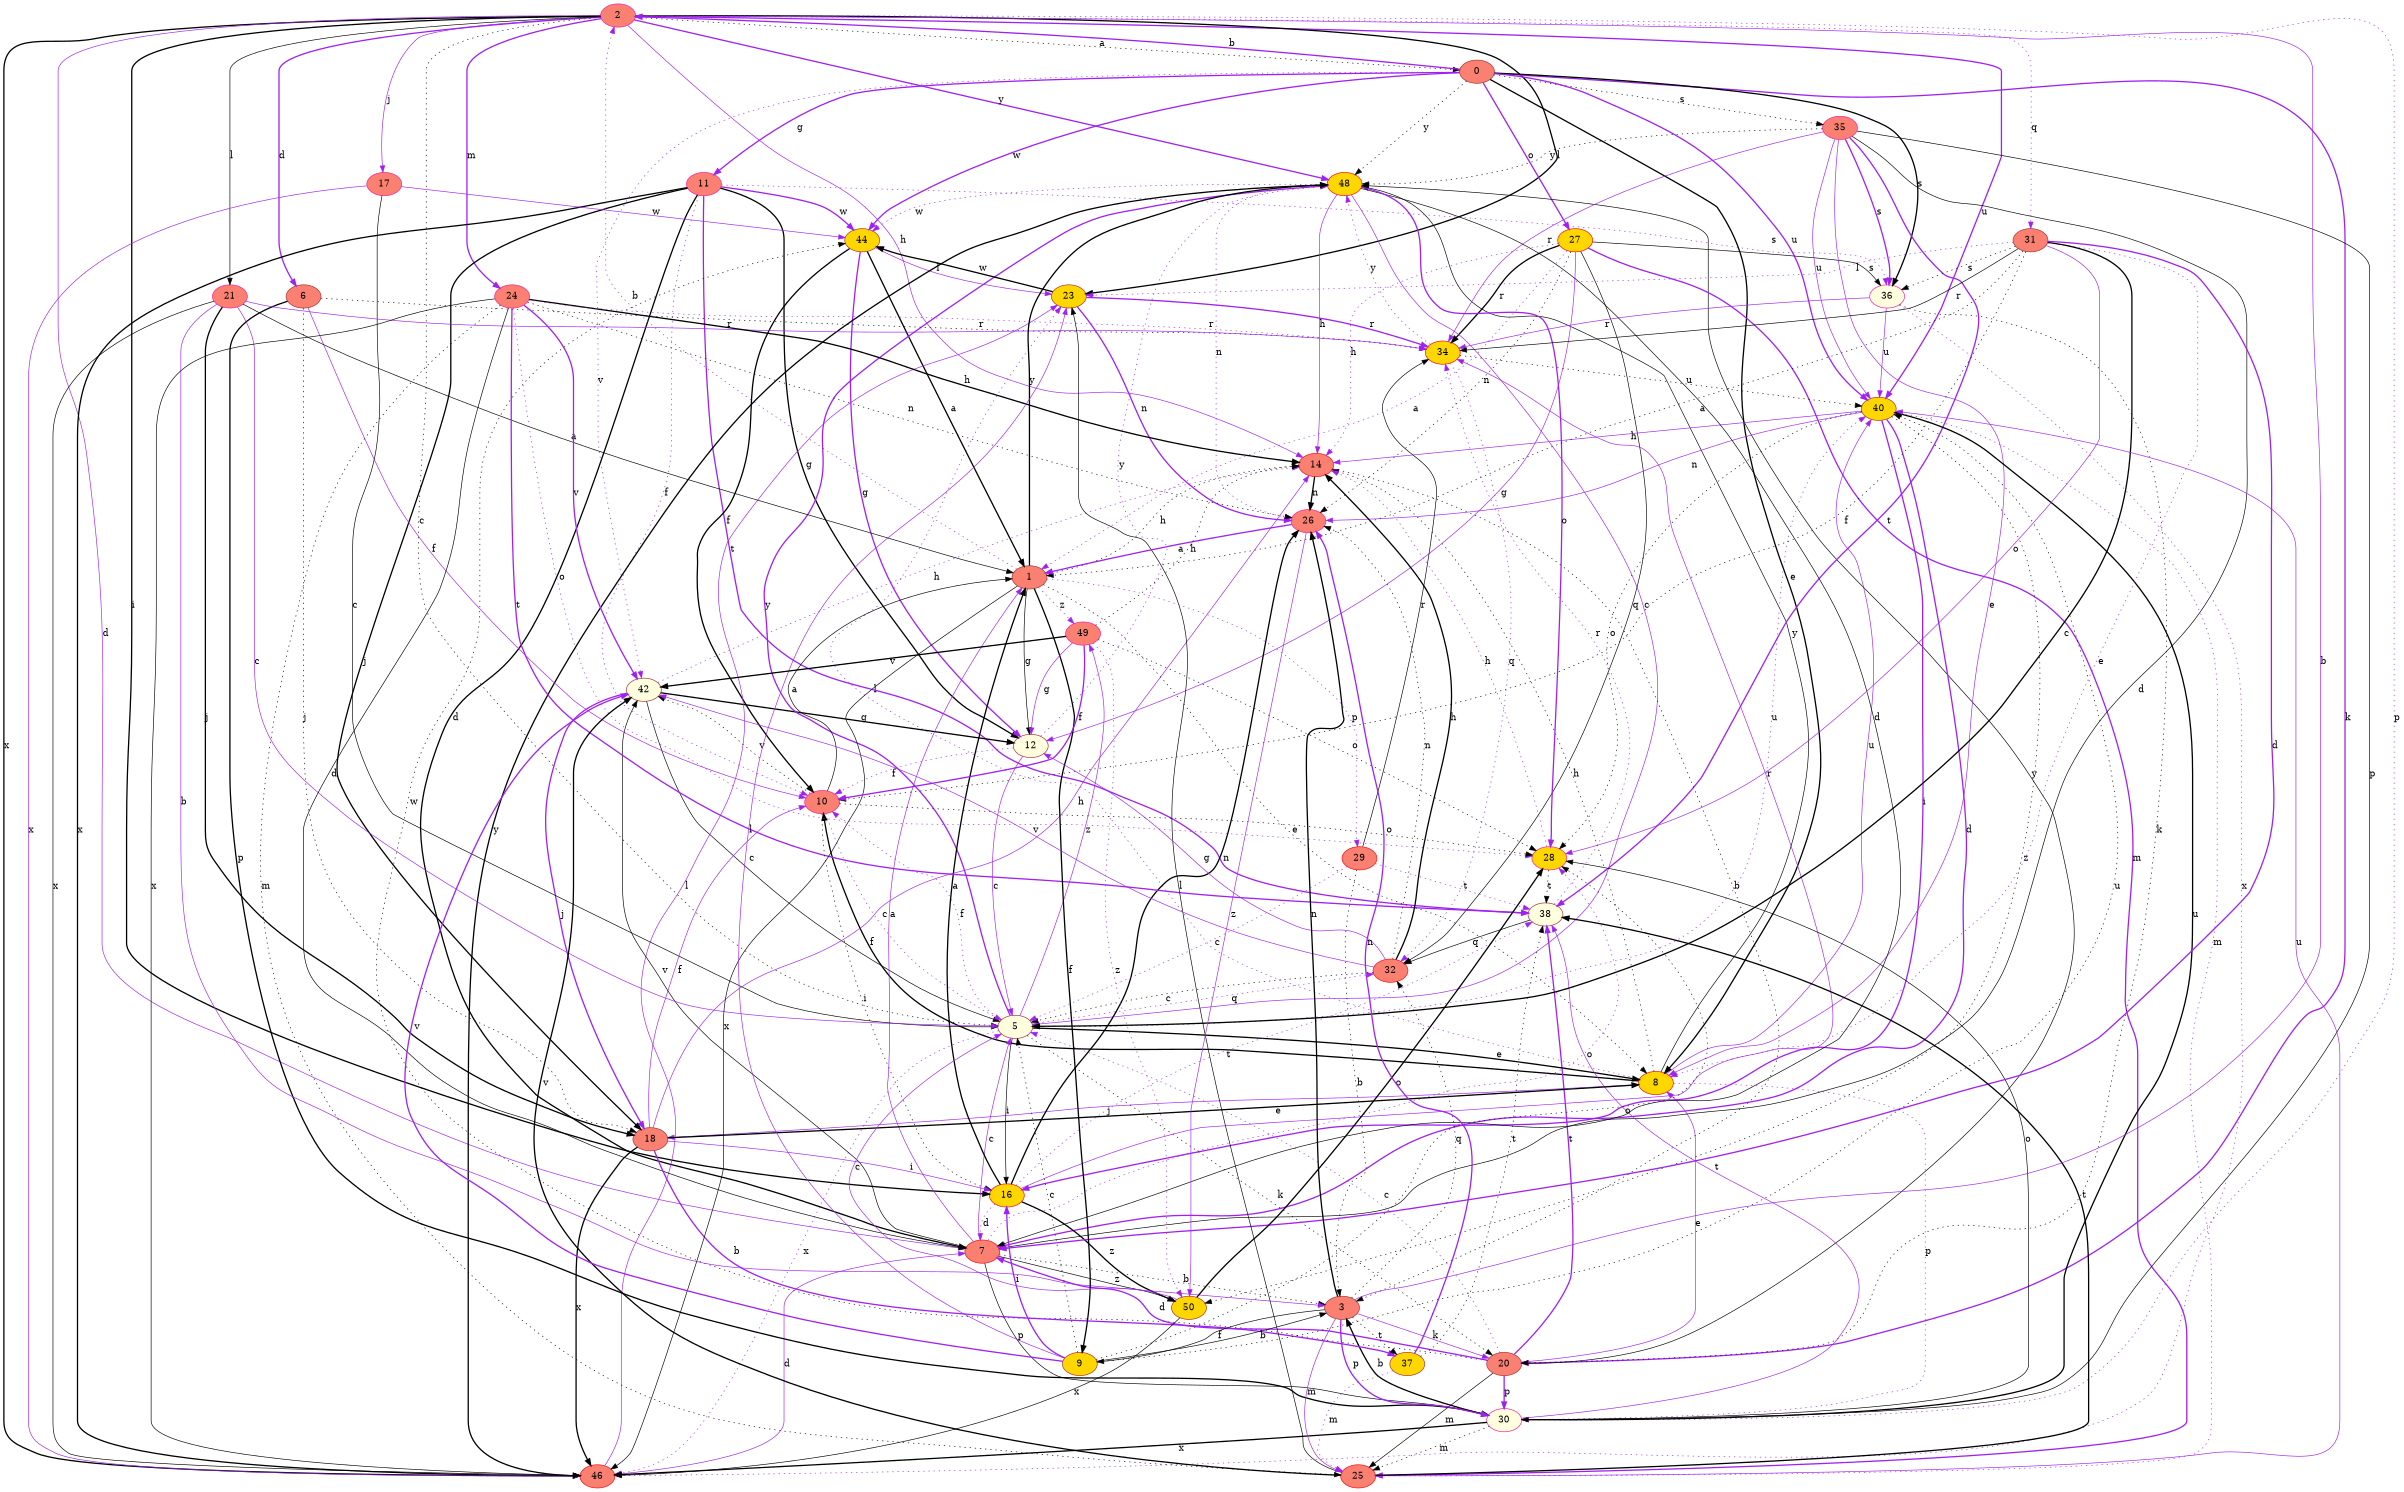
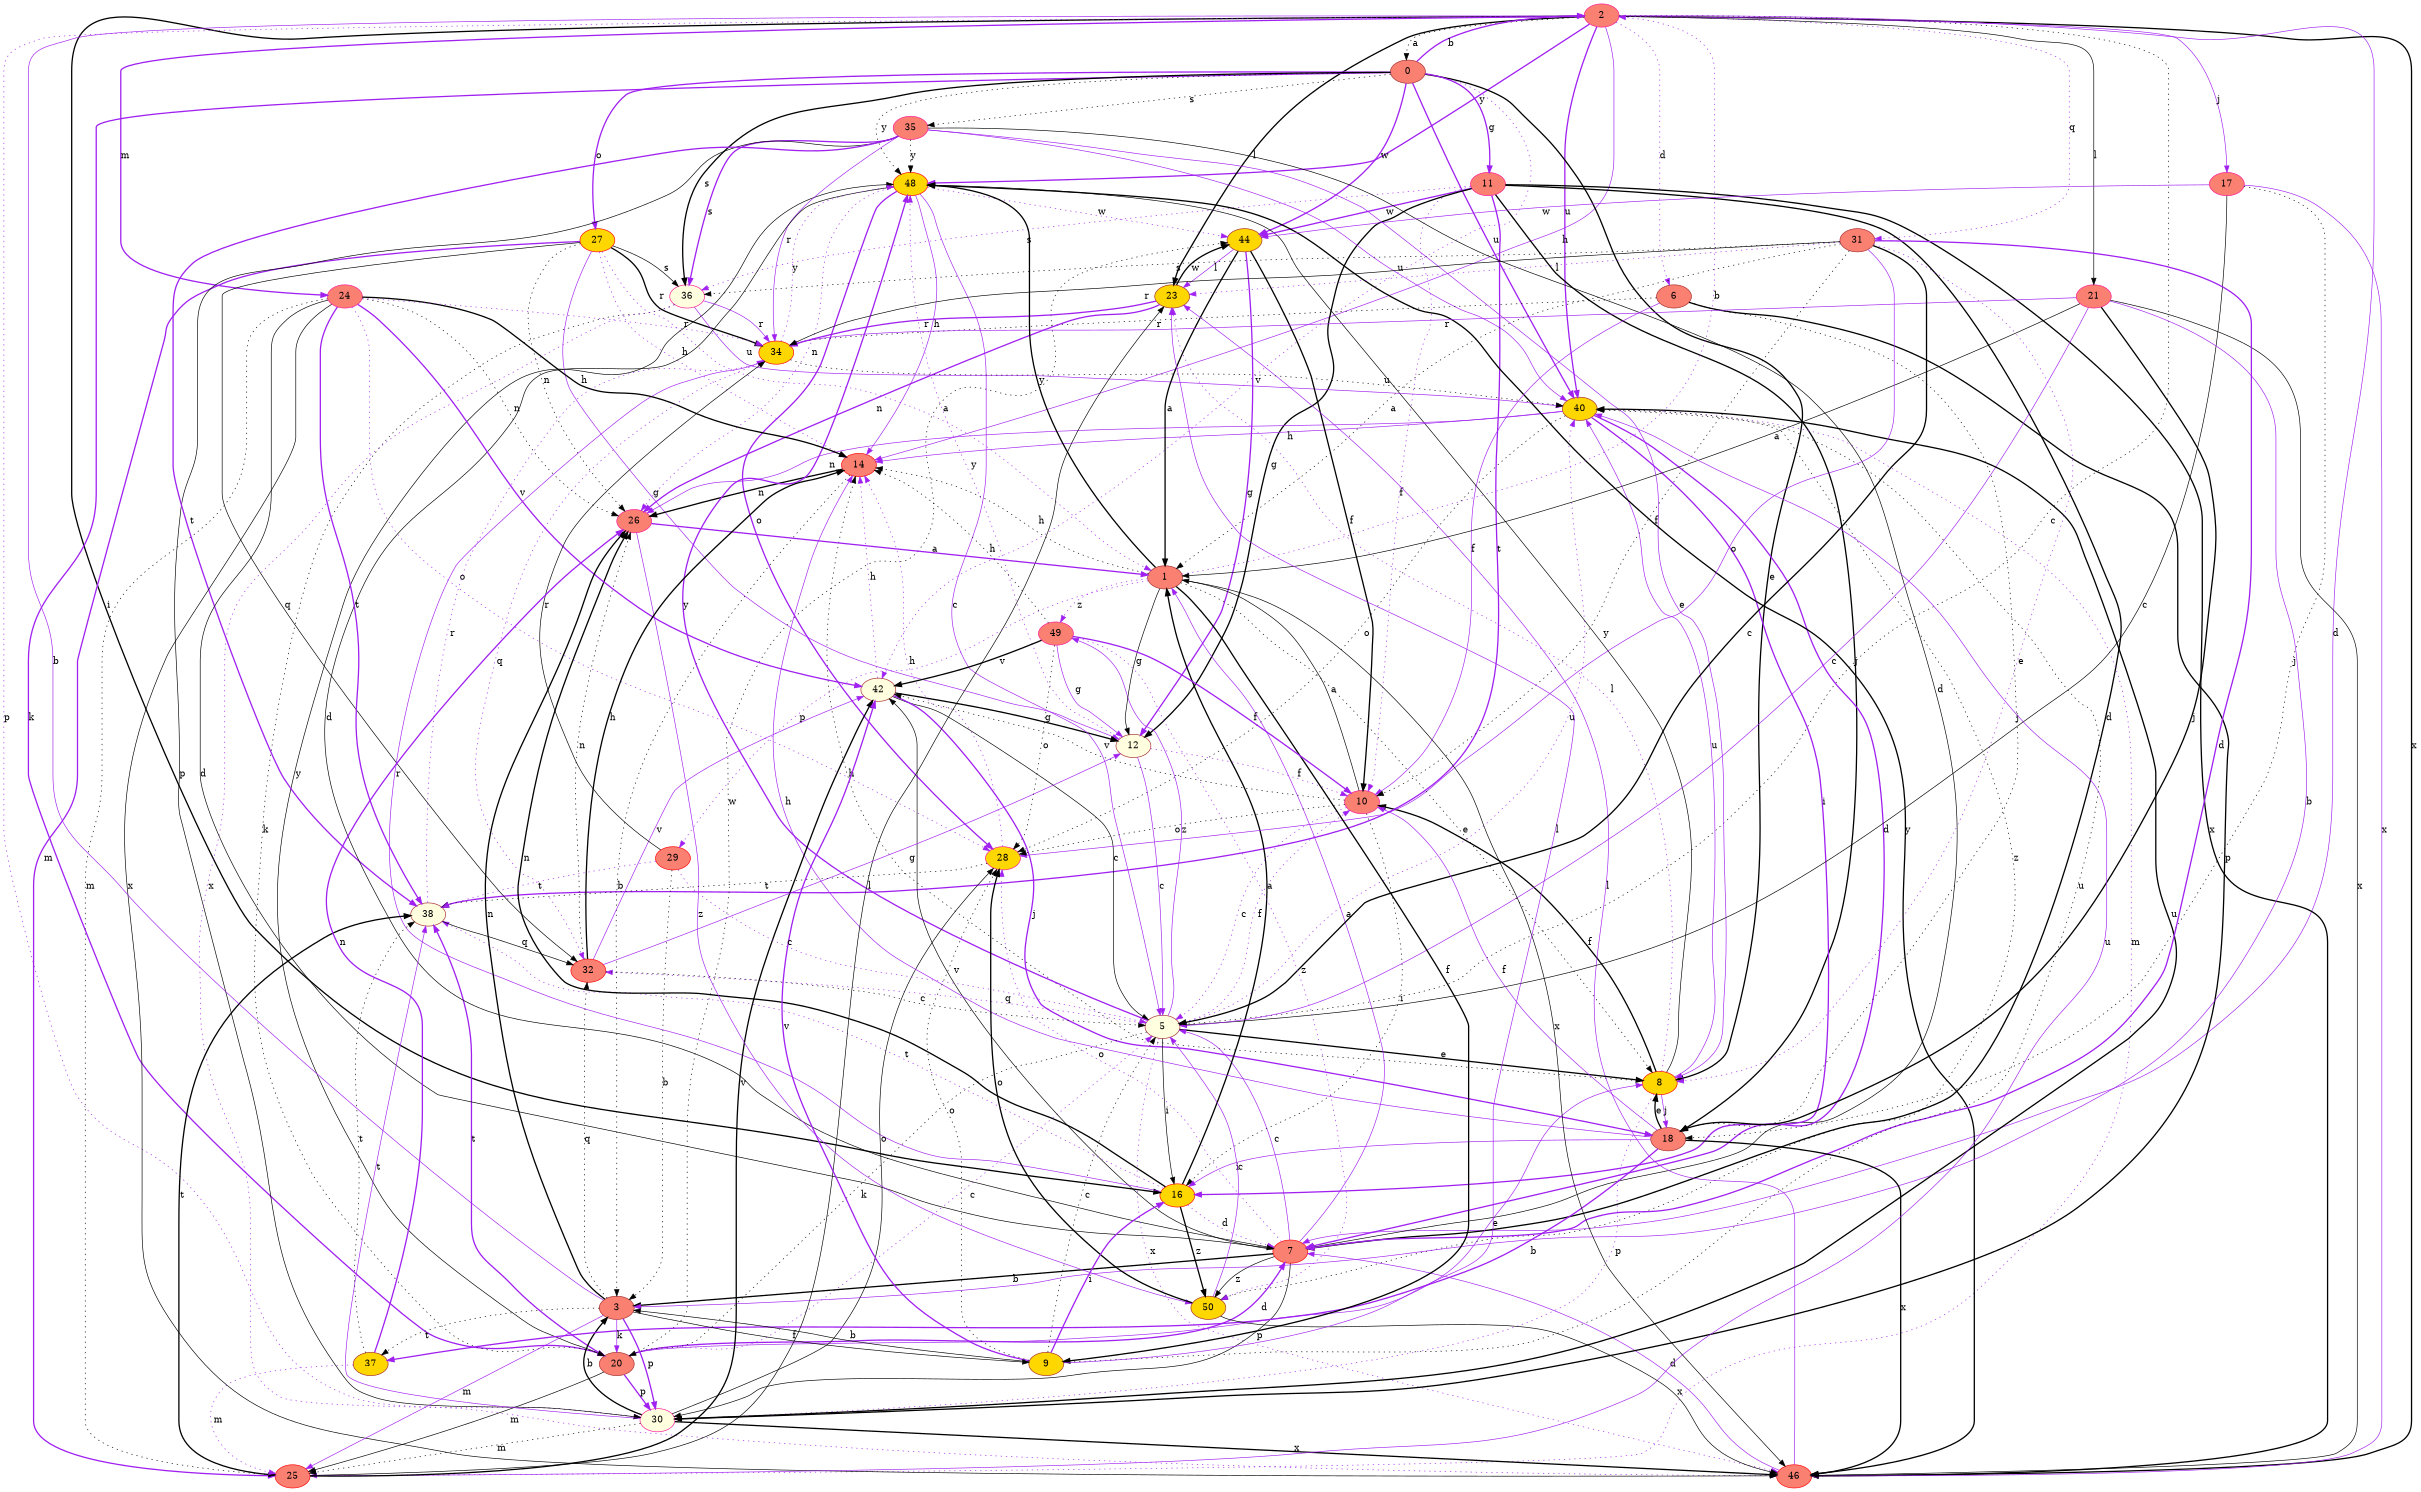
edge "2" -> "6": style bold -> dotted
edge "17" -> "18": added, label "j"
edge "7" -> "3": style dotted -> bold
